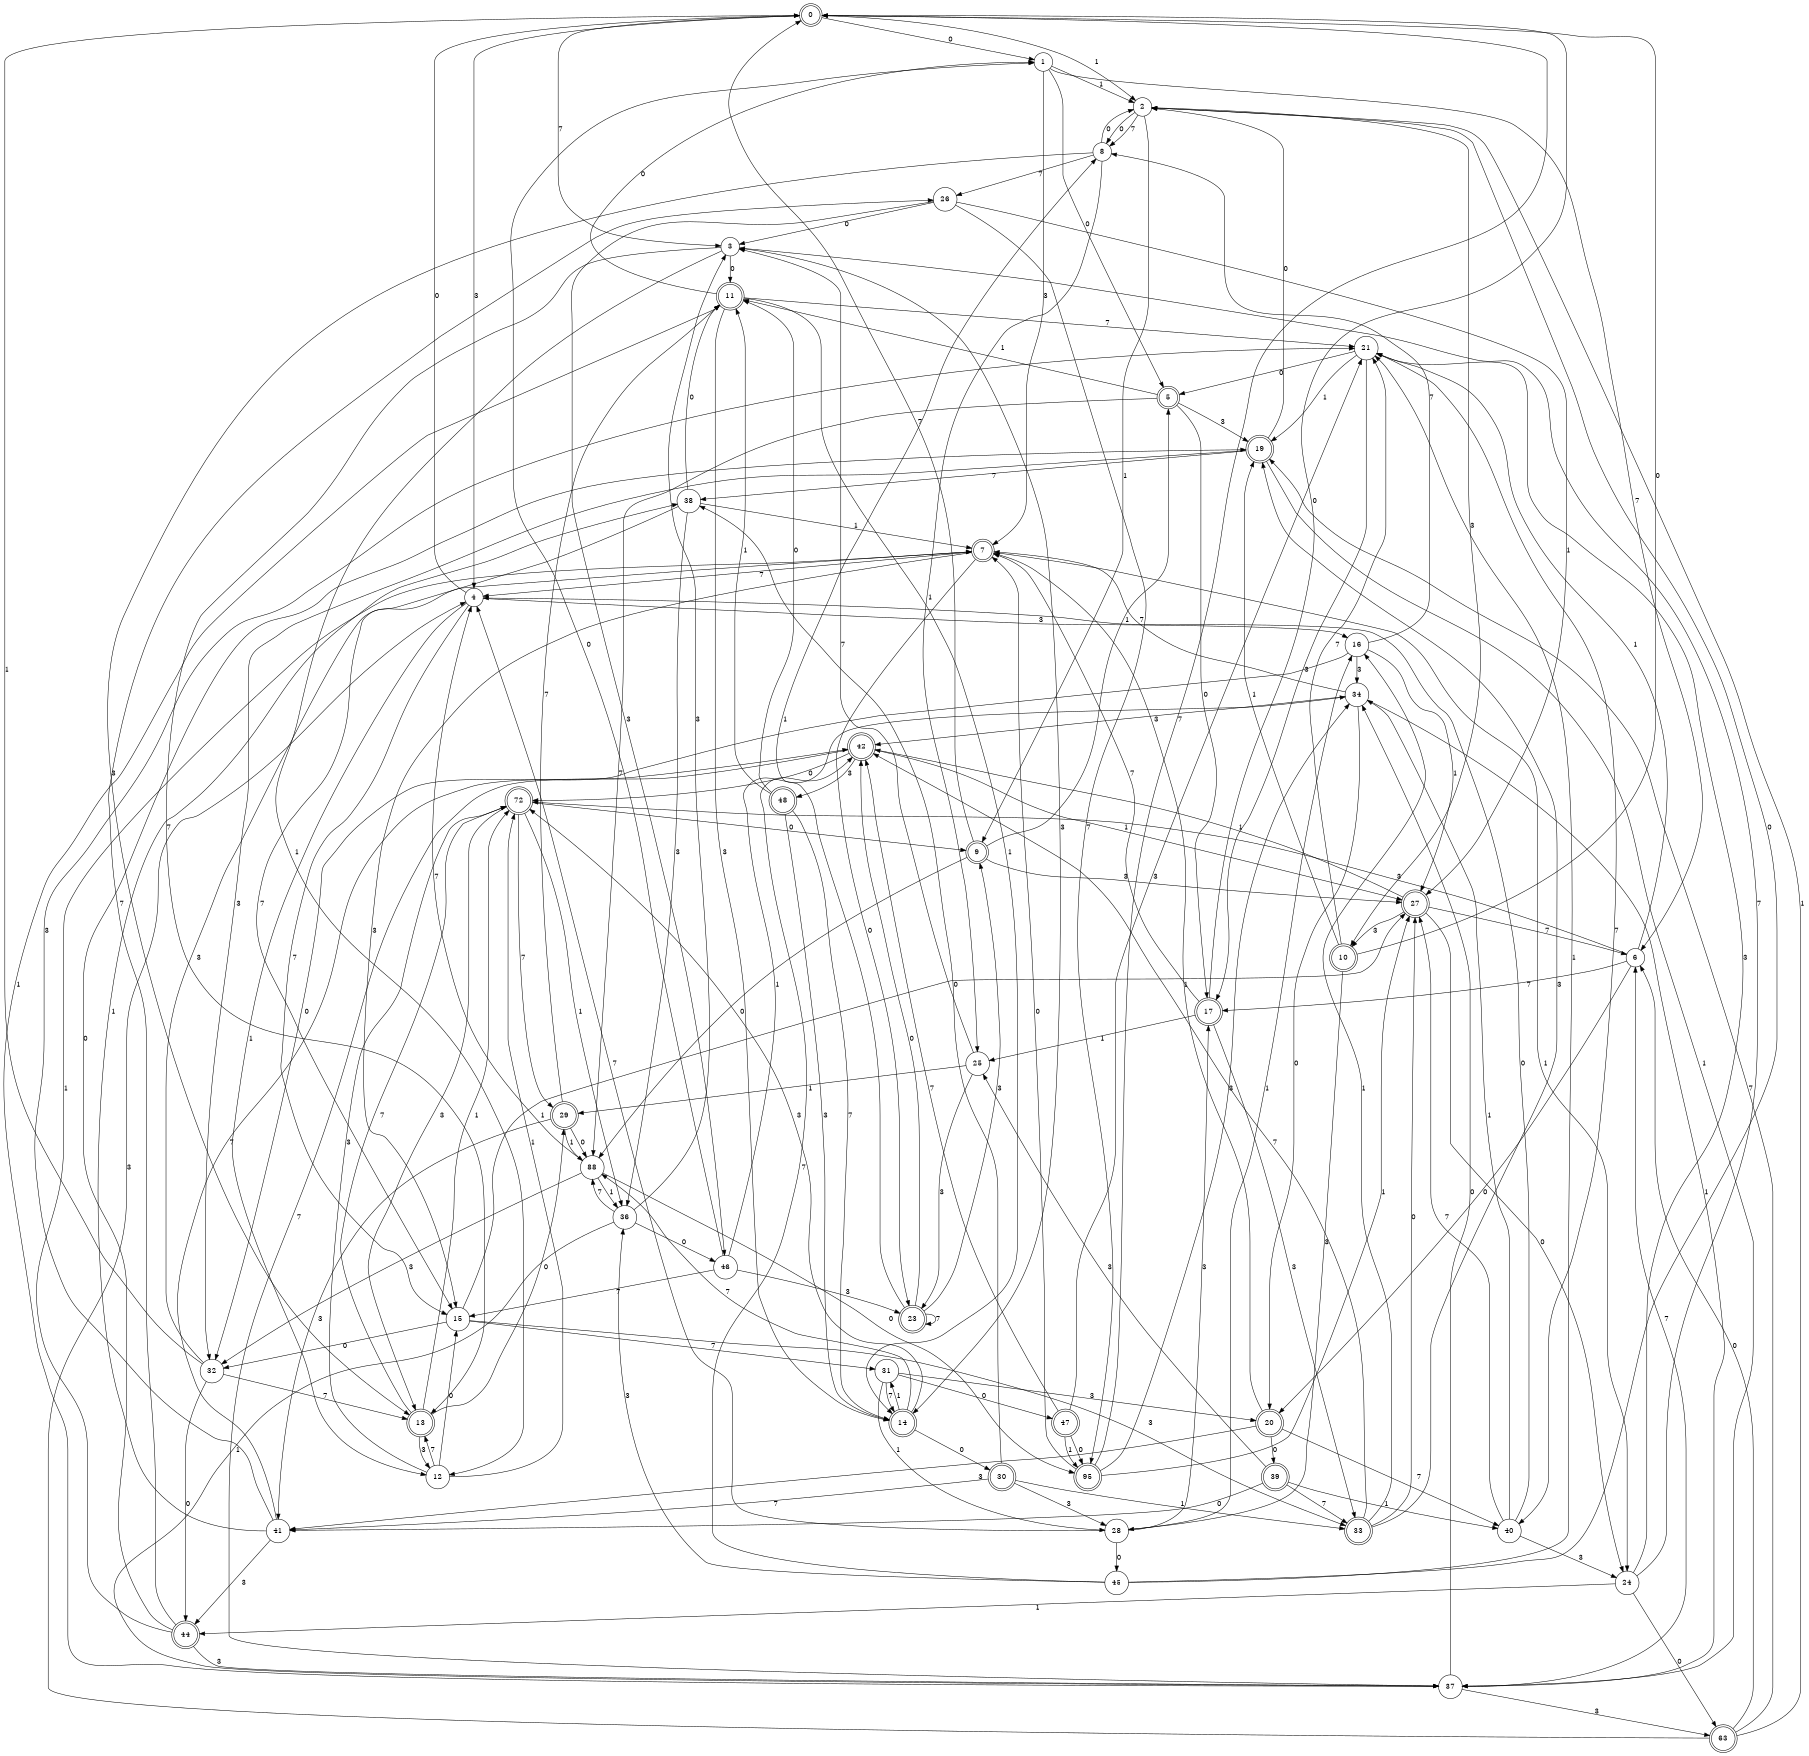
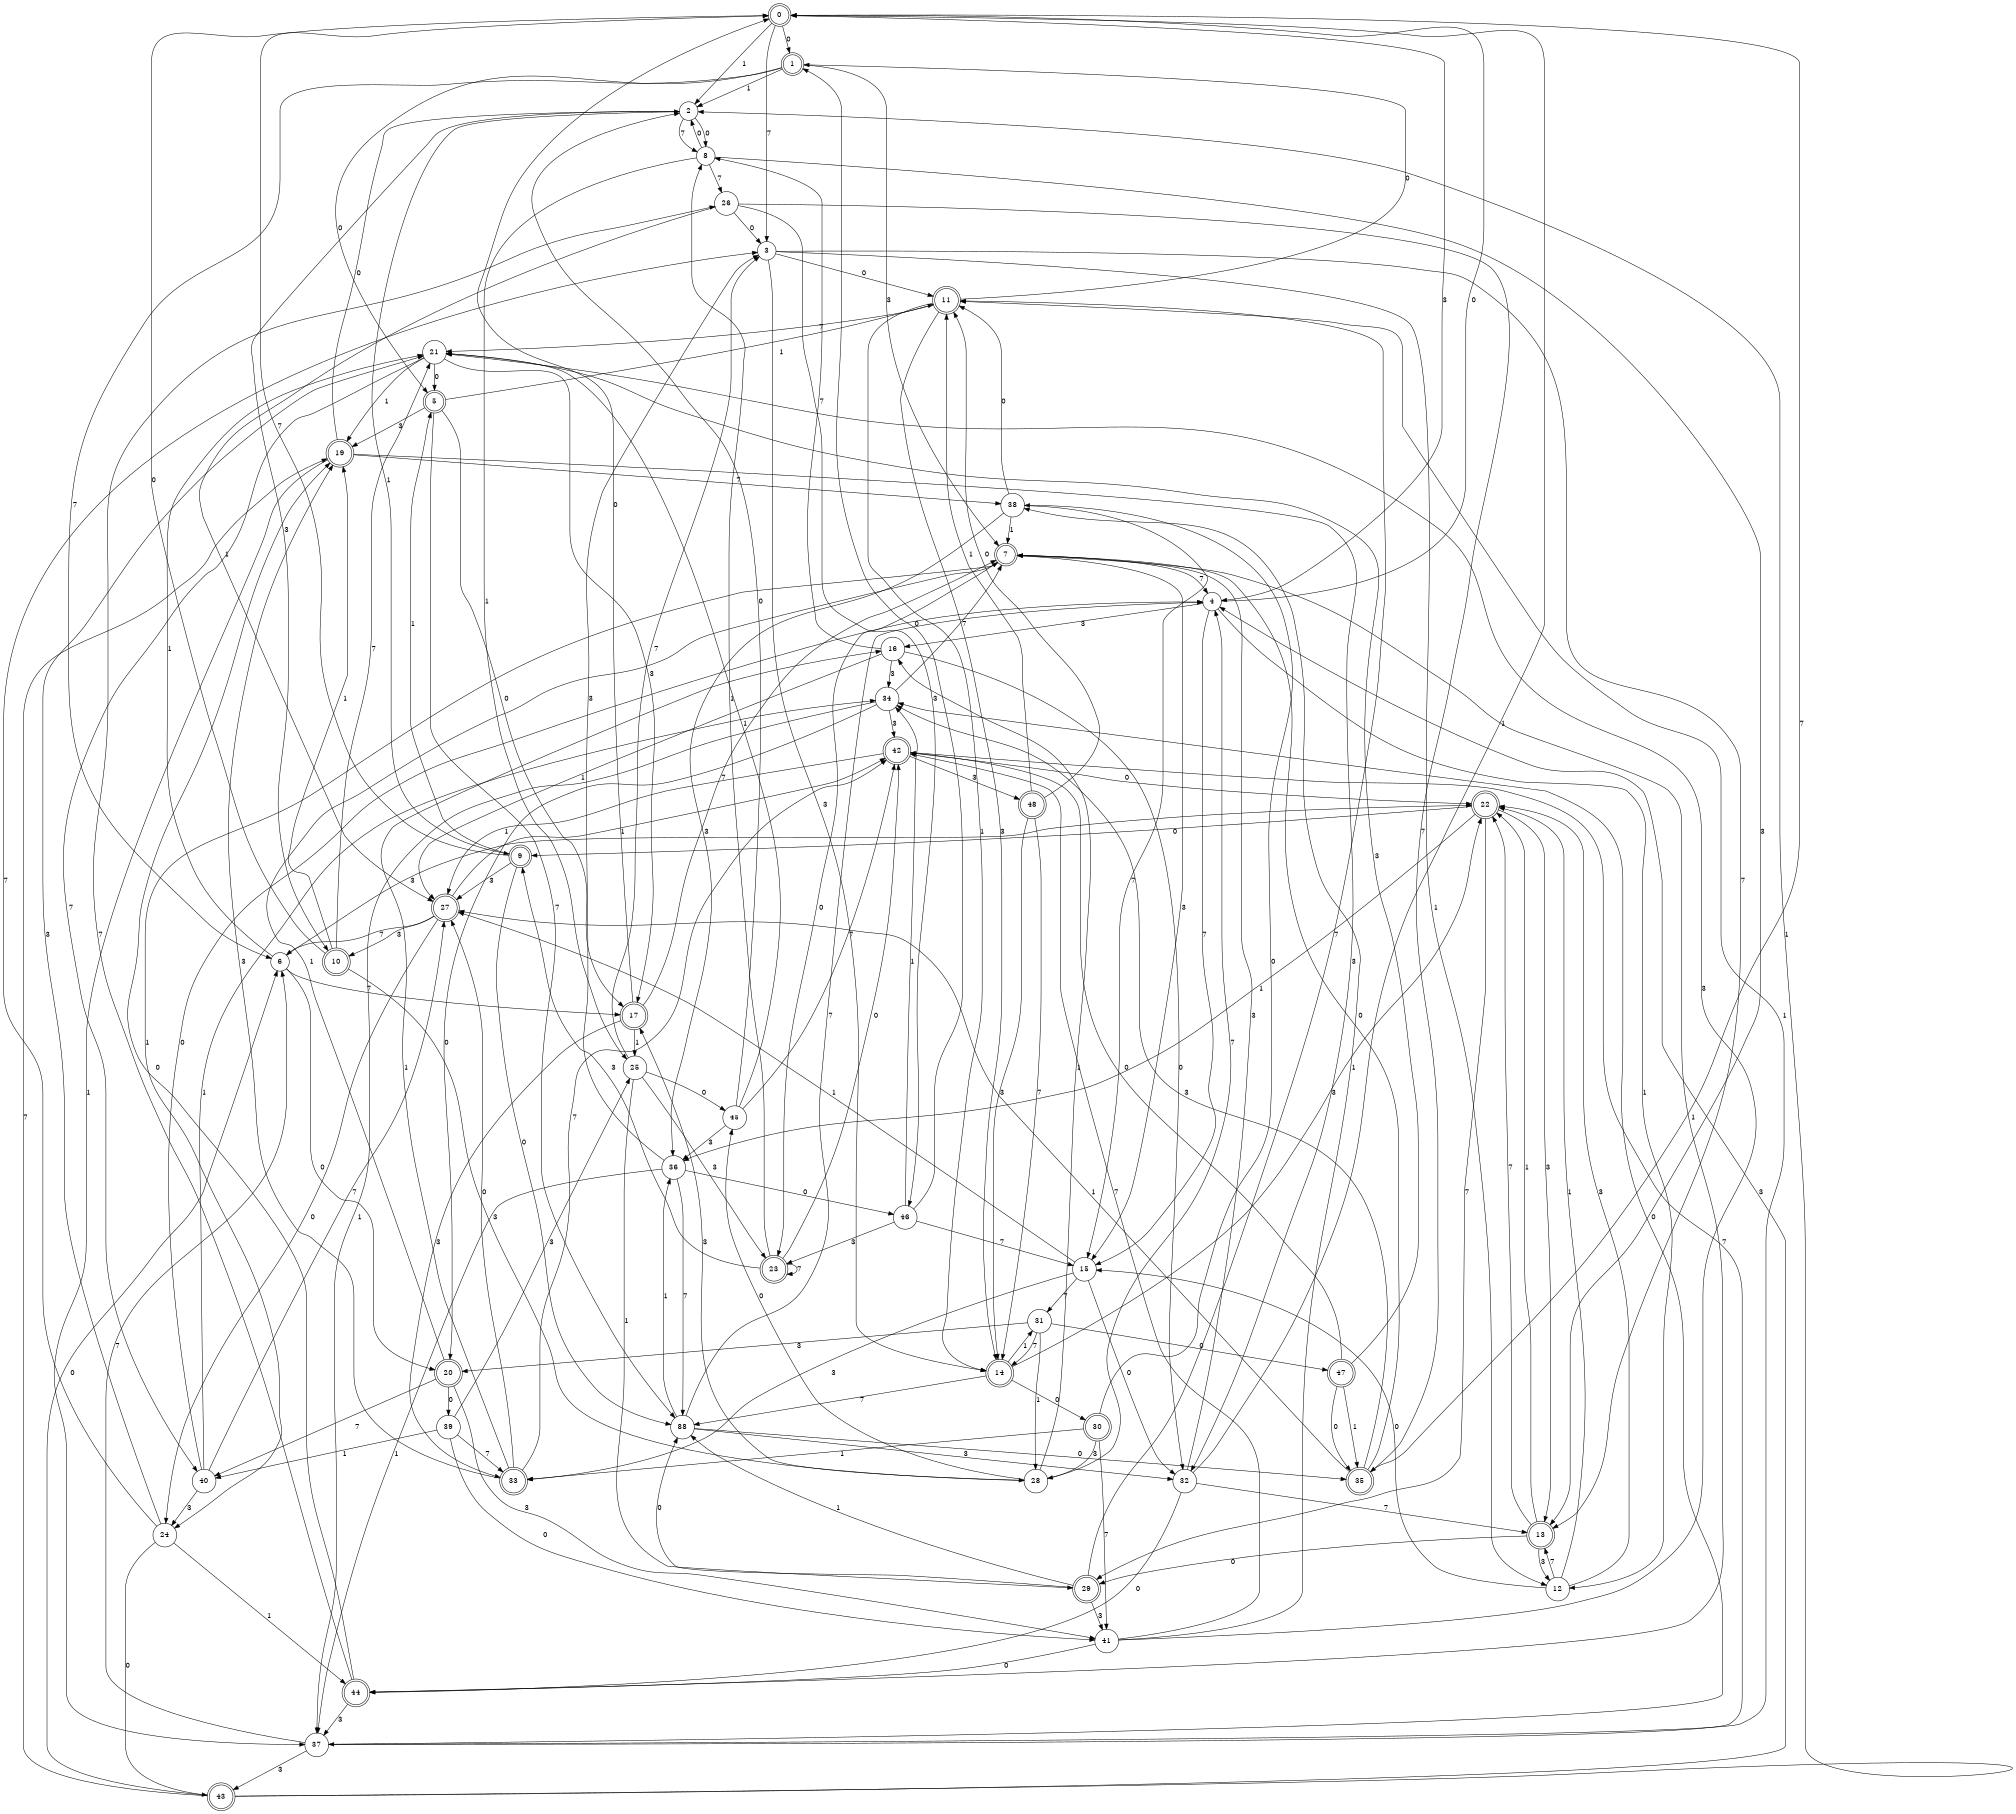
node "1": shape circle -> doublecircle
node "72": label "72" -> "22"
edge "25" -> "45": added, label "0"
edge "47" -> "42": label "7" -> "0"
node "95": label "95" -> "35"
node "39": shape doublecircle -> circle
edge "41" -> "44": label "3" -> "0"
node "63": label "63" -> "43"
